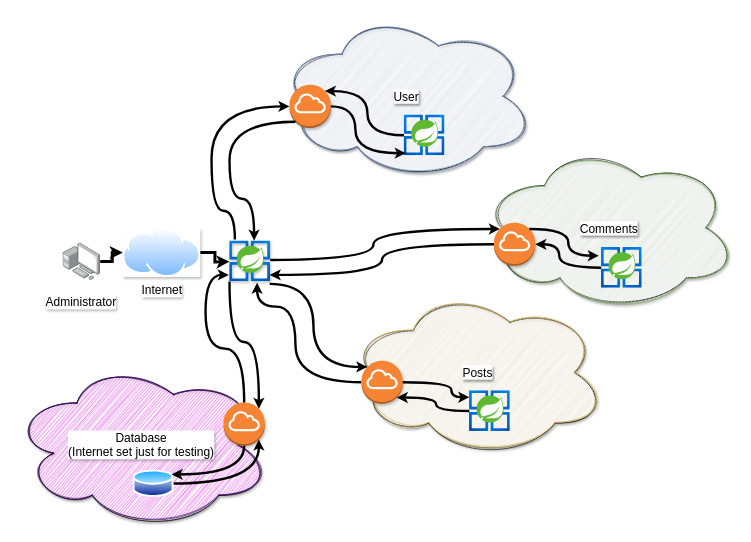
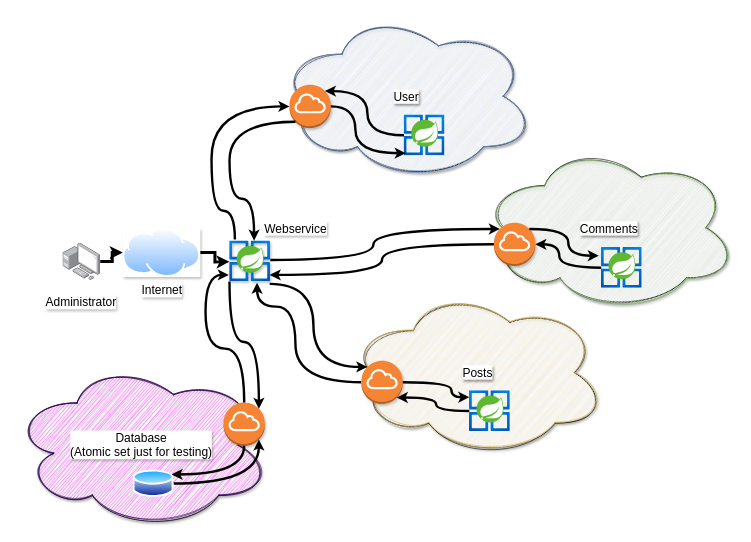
node "Webservice": added
node "Database (Internet set just for testing)": label "Database (Internet set just for testing)" -> "Database (Atomic set just for testing)"
